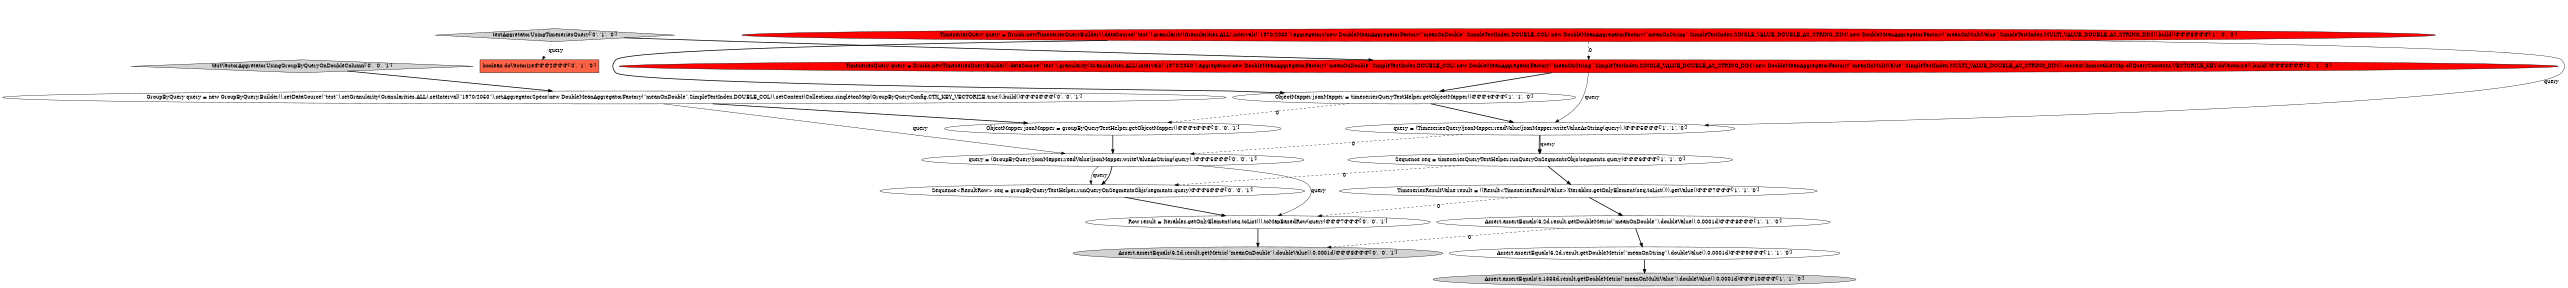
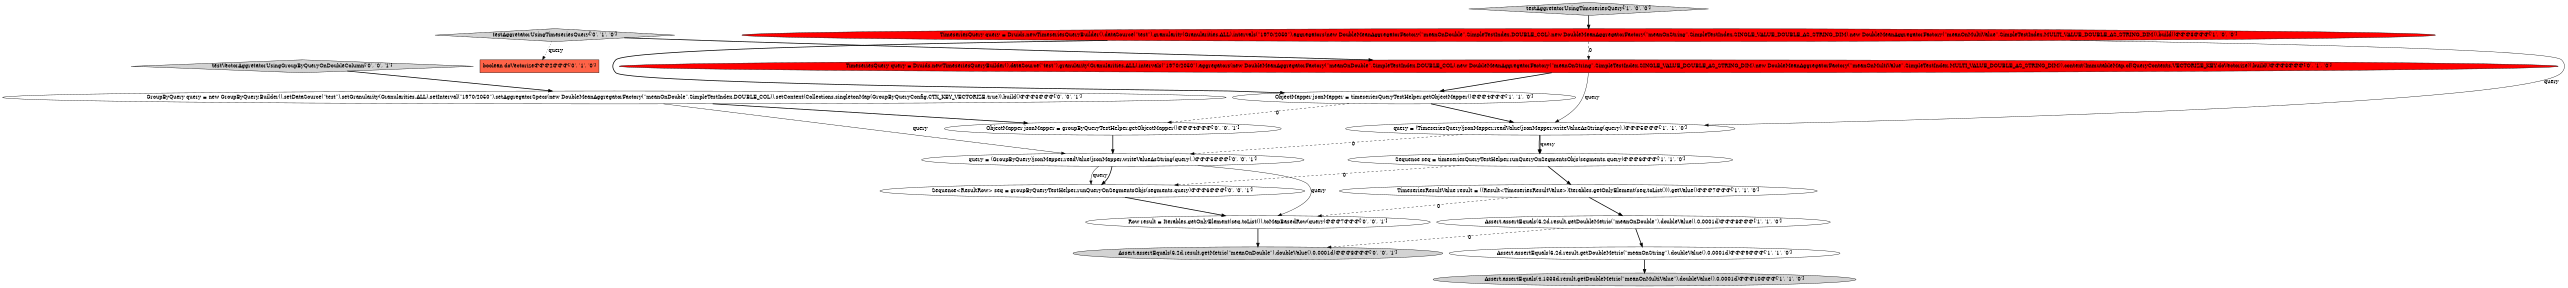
node "testAggretatorUsingTimeseriesQuery['1', '0', '0']": added
